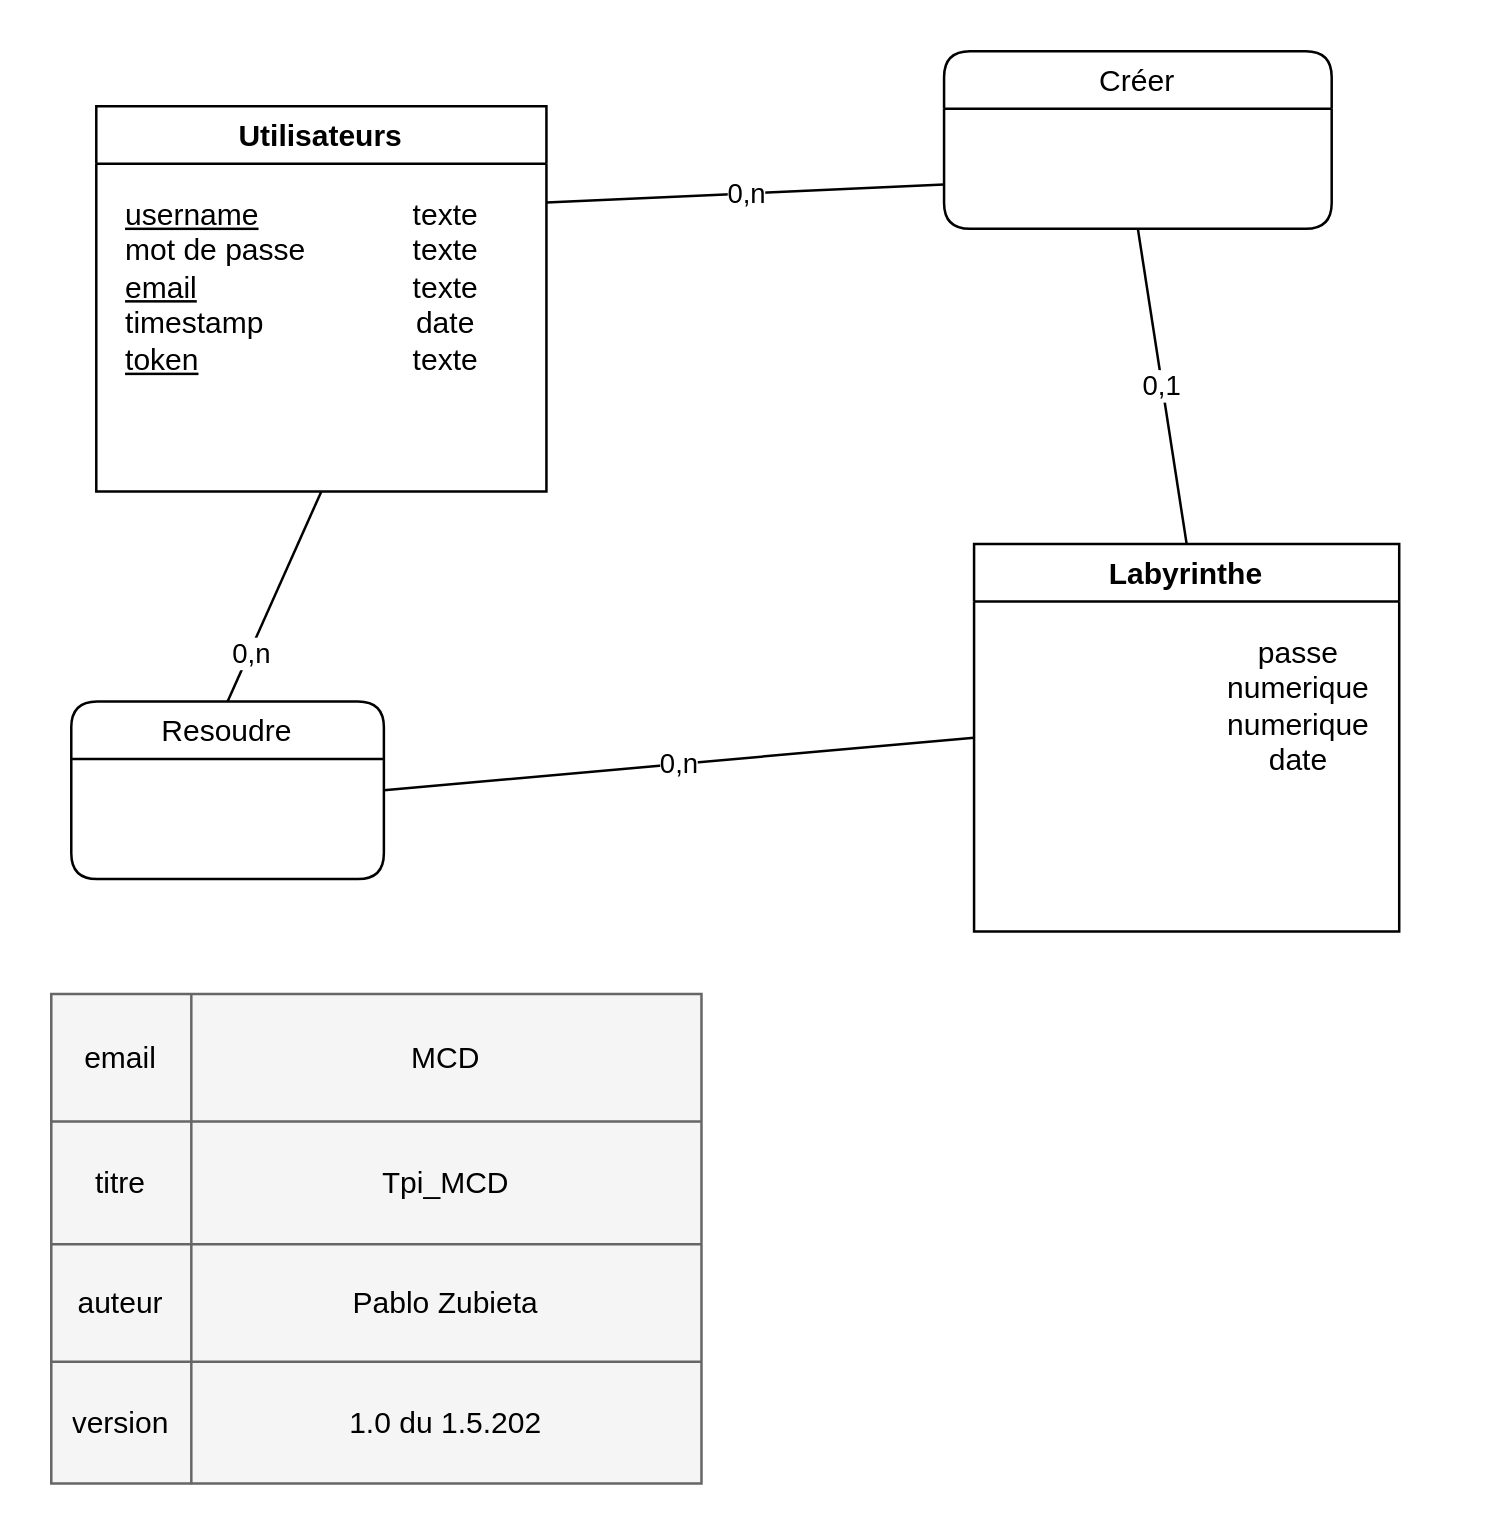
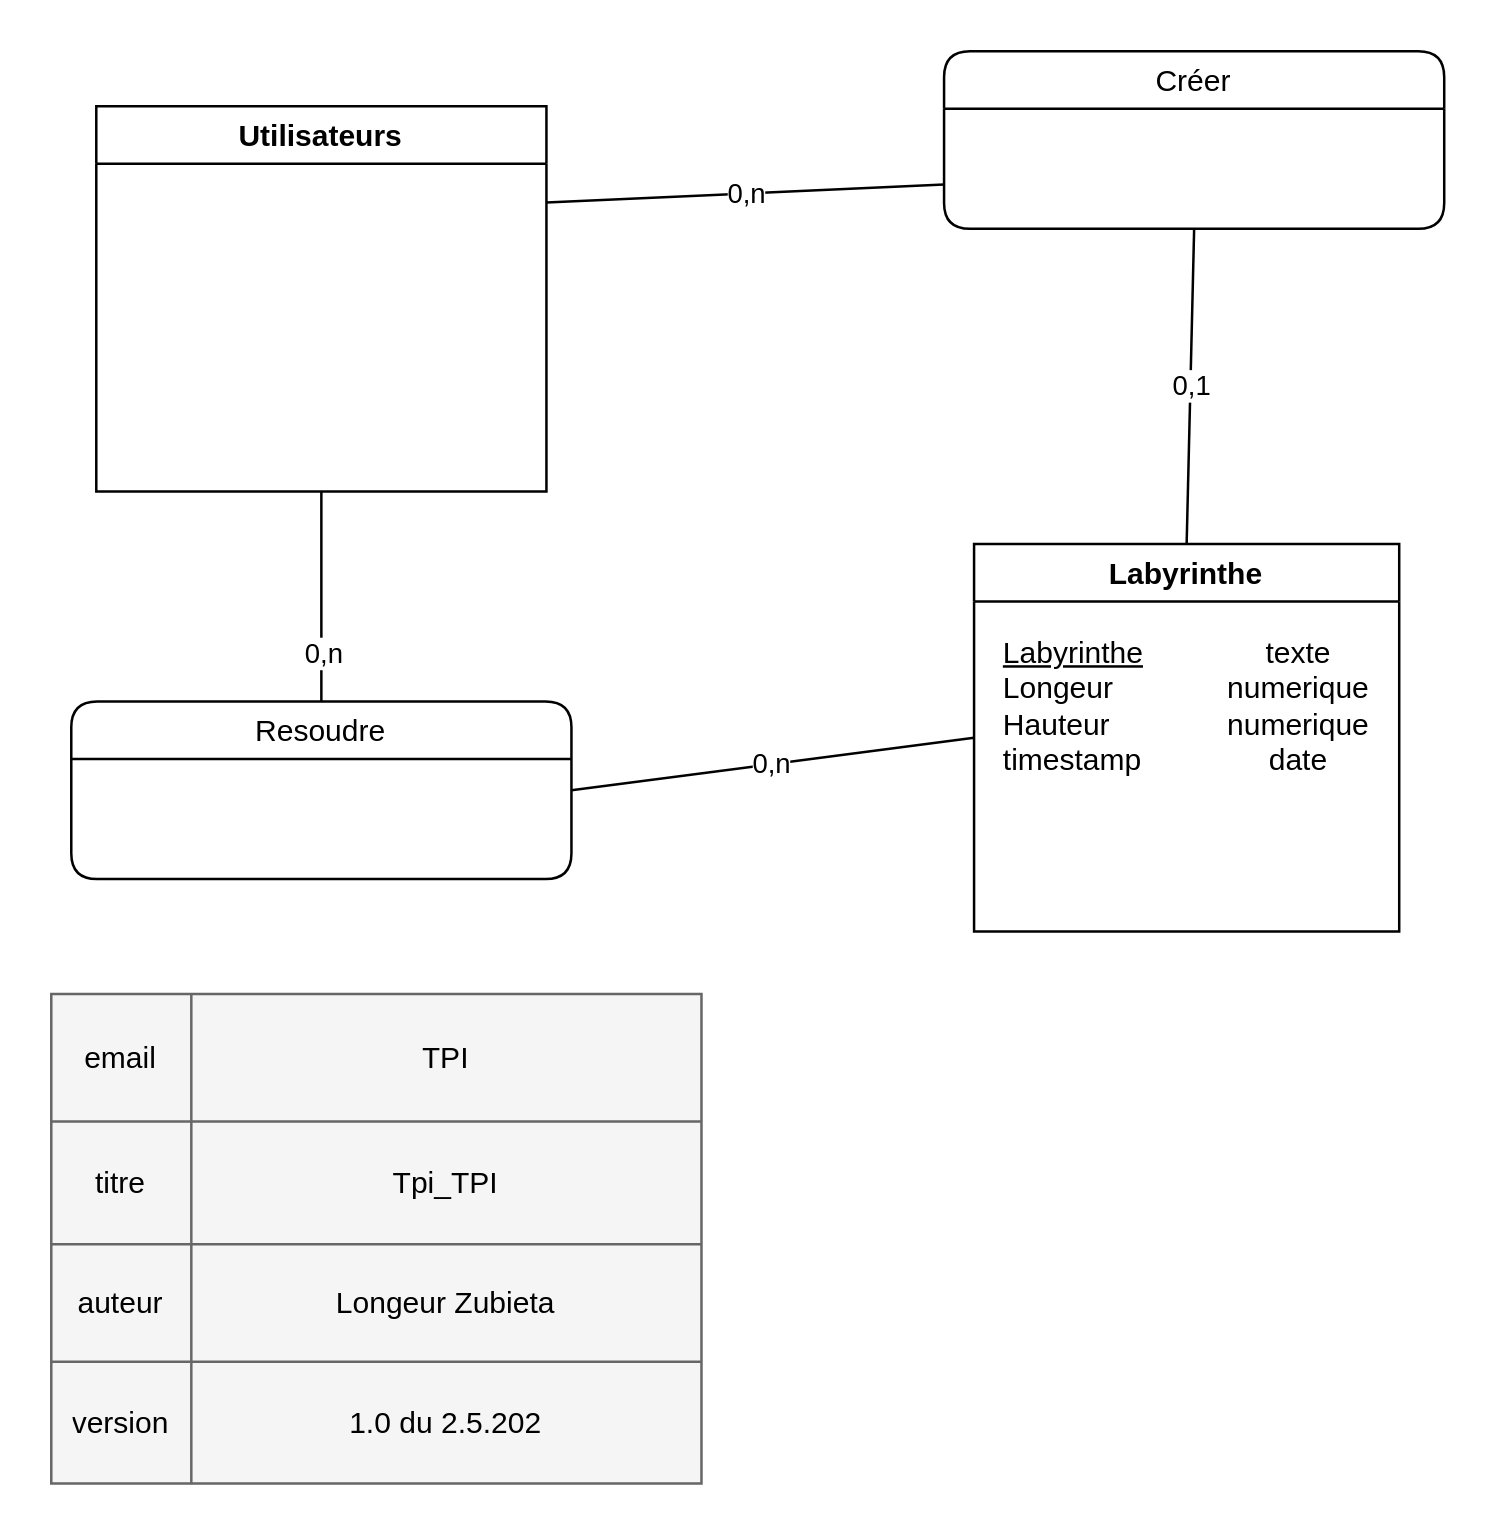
node "Créer": size 388x178 -> 500x178
node "username mot de passe email timestamp token": removed
node "texte texte texte date texte": removed
node "Labyrinthe Longeur Hauteur timestamp": added
node "passe numerique numerique date": label "passe numerique numerique date" -> "texte numerique numerique date"
node "Resoudre": size 313x178 -> 500x178
node "MCD": label "MCD" -> "TPI"
node "Tpi_MCD": label "Tpi_MCD" -> "Tpi_TPI"
node "Pablo Zubieta": label "Pablo Zubieta" -> "Longeur Zubieta"
node "1.0 du 1.5.202": label "1.0 du 1.5.202" -> "1.0 du 2.5.202"
